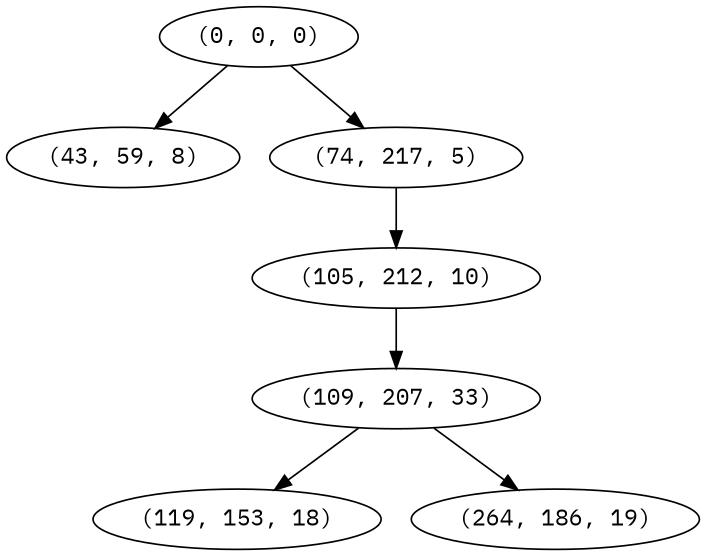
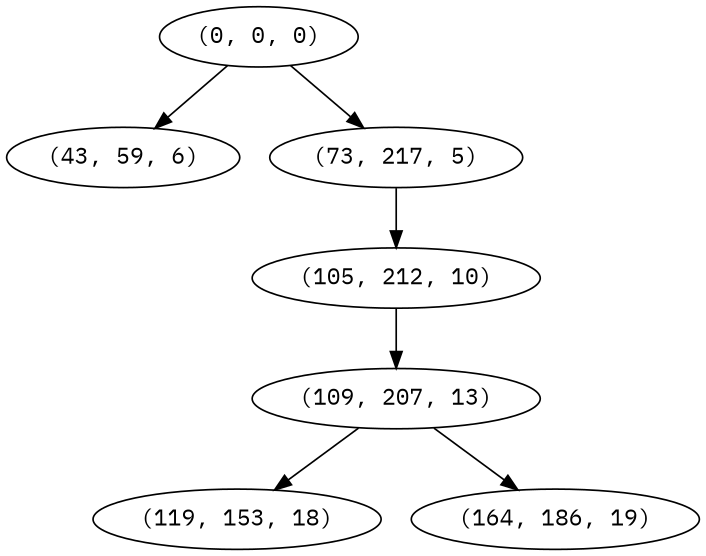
node "(43, 59, 8)": label "(43, 59, 8)" -> "(43, 59, 6)"
node "(74, 217, 5)": label "(74, 217, 5)" -> "(73, 217, 5)"
node "(109, 207, 33)": label "(109, 207, 33)" -> "(109, 207, 13)"
node "(264, 186, 19)": label "(264, 186, 19)" -> "(164, 186, 19)"
